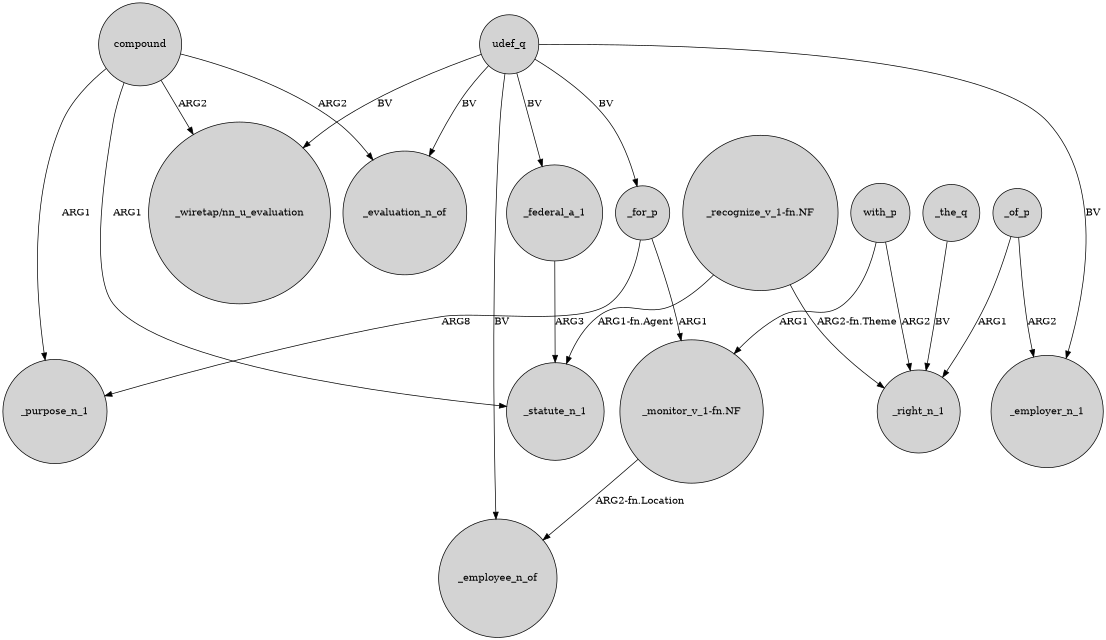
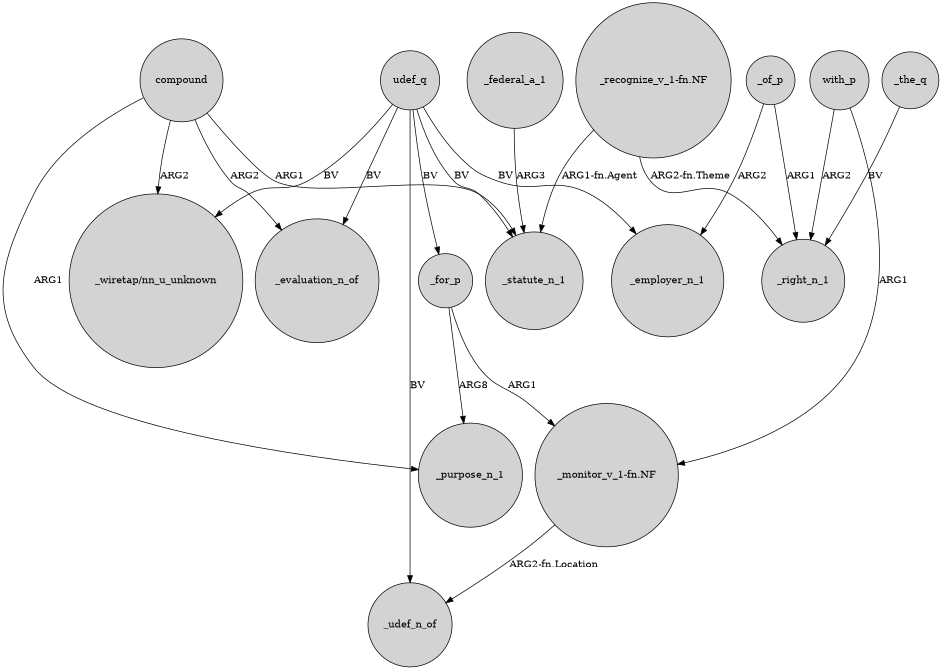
edge "udef_q" -> "_federal_a_1": now "udef_q" -> "_statute_n_1"
node "_wiretap/nn_u_evaluation": label "_wiretap/nn_u_evaluation" -> "_wiretap/nn_u_unknown"
node "_employee_n_of": label "_employee_n_of" -> "_udef_n_of"
